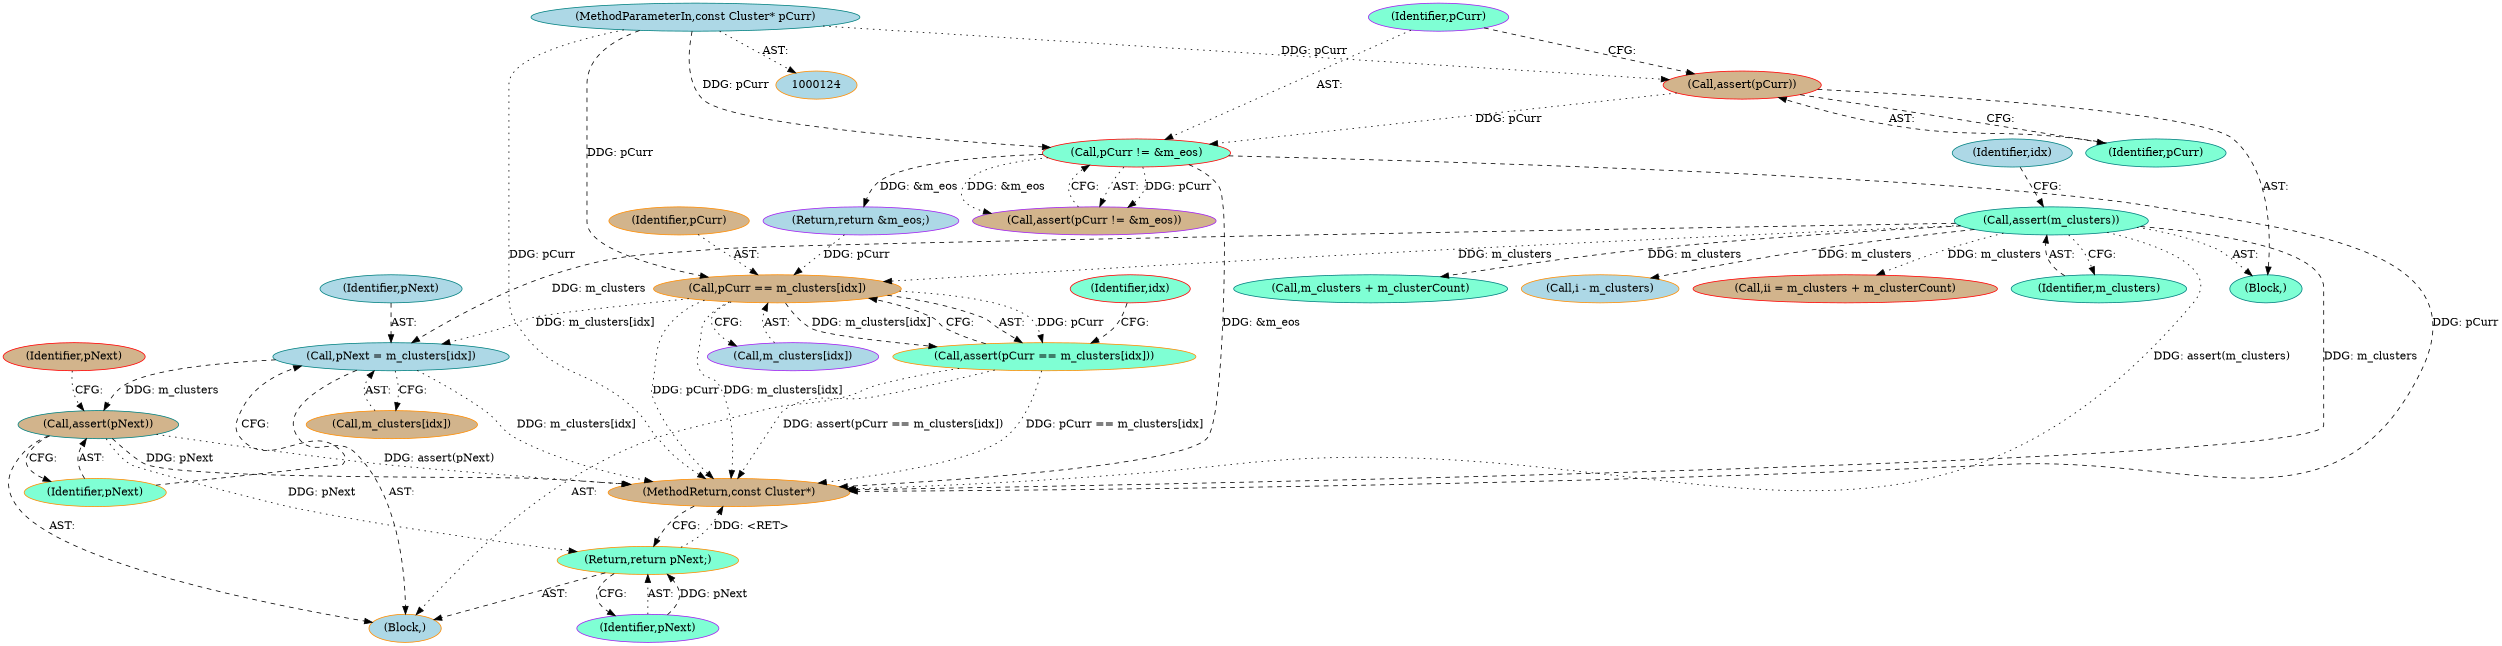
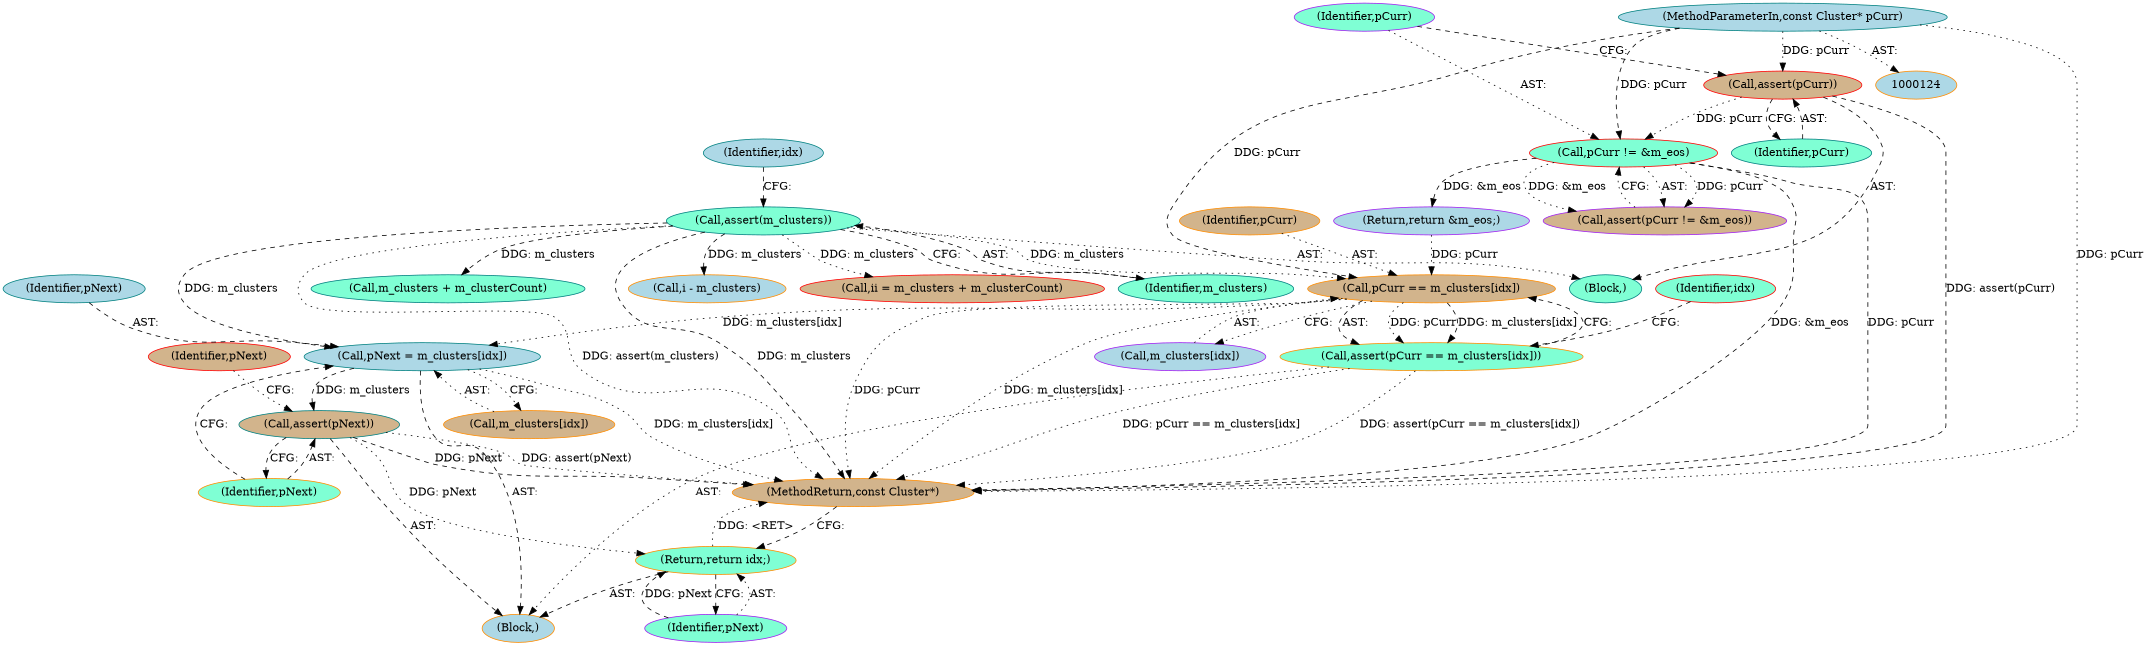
edge "(Call,assert(m_clusters))" -> "(Identifier,m_clusters)": style dotted -> dashed
edge "(Call,assert(pCurr))" -> "(MethodReturn,const Cluster*)": added, label "DDG: assert(pCurr)"
node "(Return,return pNext;)": label "(Return,return pNext;)" -> "(Return,return idx;)"
